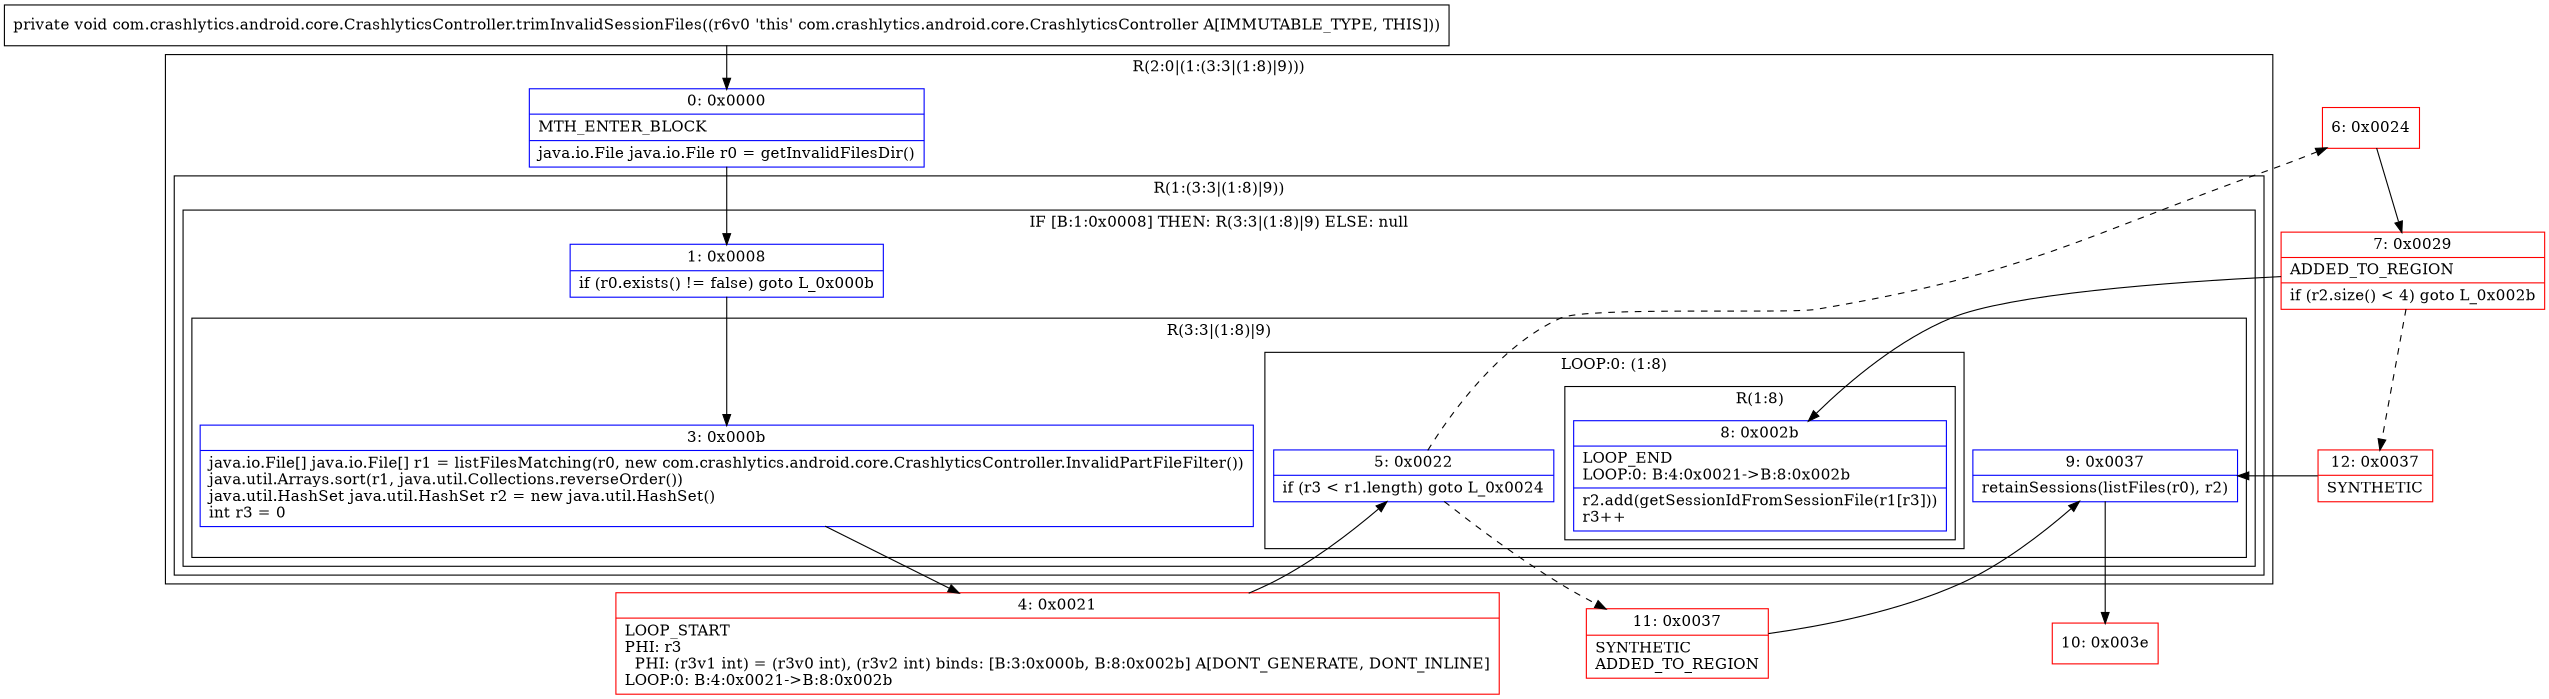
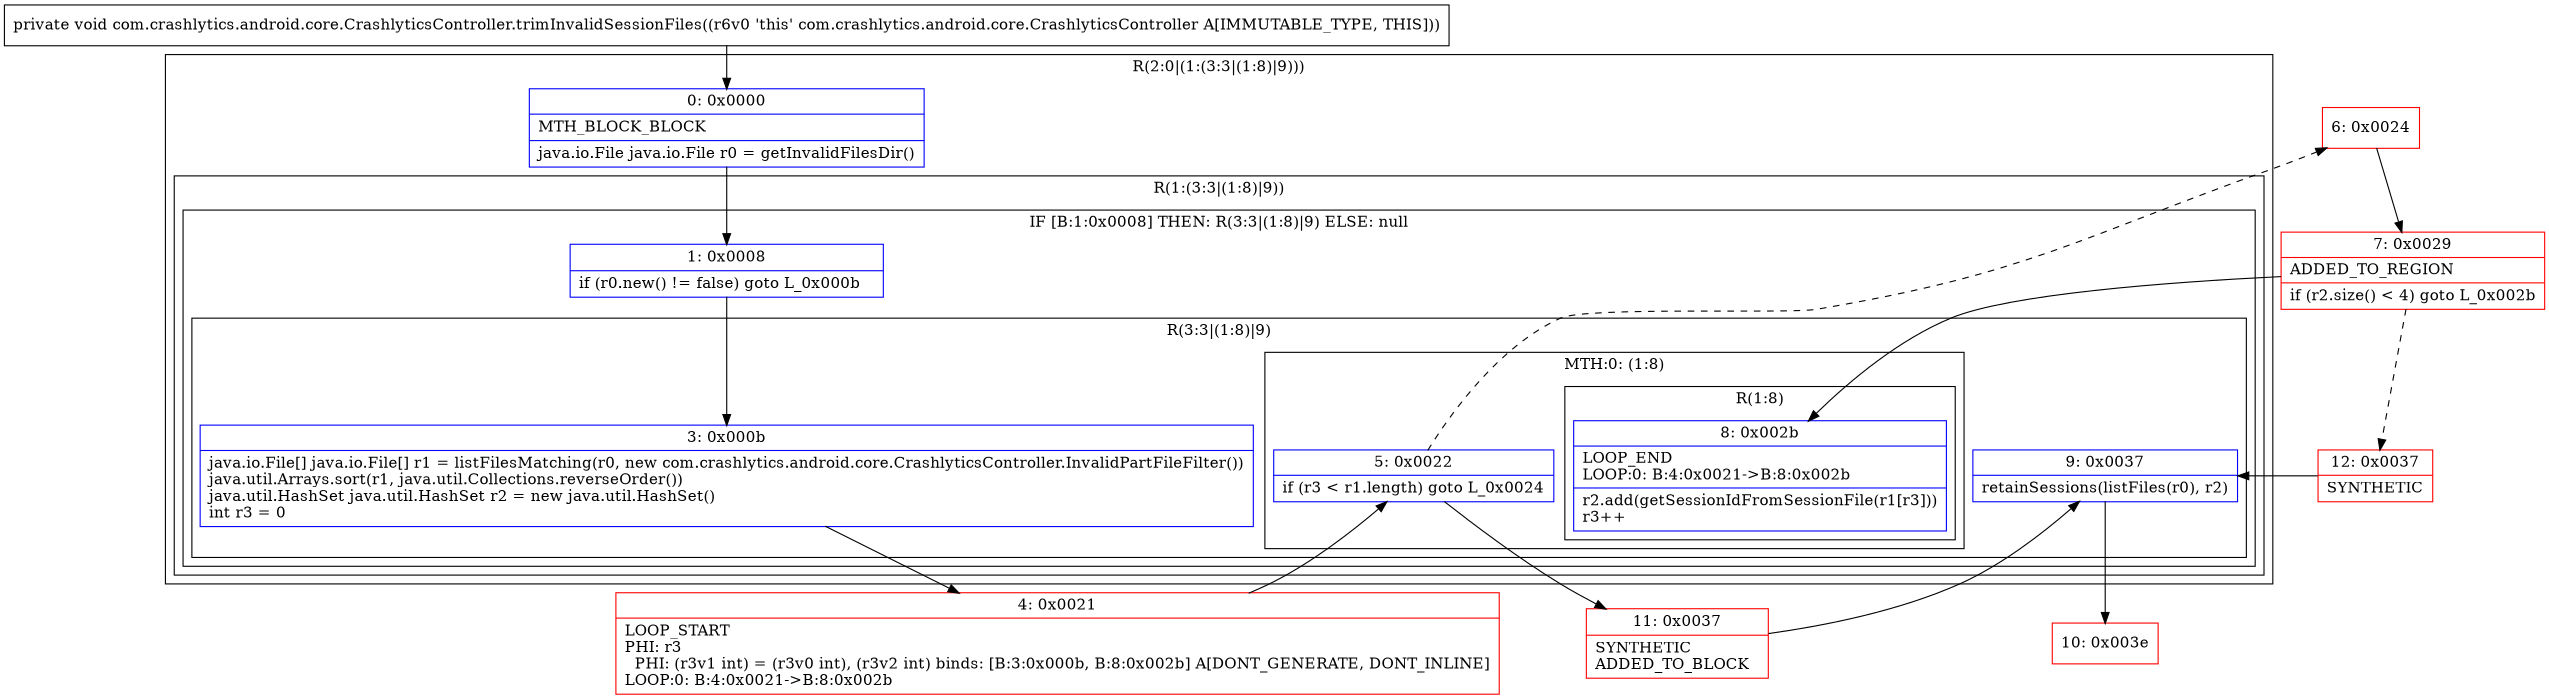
node "0: 0x0000": text "MTH_ENTER_BLOCK" -> "MTH_BLOCK_BLOCK"
node "1: 0x0008": text "if (r0.exists() != false) goto L_0x000b" -> "if (r0.new() != false) goto L_0x000b"
cluster "LOOP:0: (1:8)": label "LOOP:0: (1:8)" -> "MTH:0: (1:8)"
edge "5: 0x0022" -> "11: 0x0037": style dashed -> solid
node "11: 0x0037": text "ADDED_TO_REGION" -> "ADDED_TO_BLOCK"
